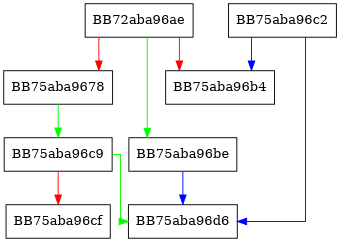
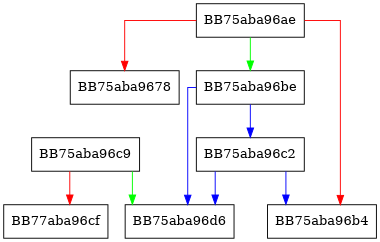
node "BB72aba96ae": label "BB72aba96ae" -> "BB75aba96ae"
edge "BB75aba9678" -> "BB75aba96c9": removed
edge "BB75aba96be" -> "BB75aba96c2": added
node "BB75aba96cf": label "BB75aba96cf" -> "BB77aba96cf"
